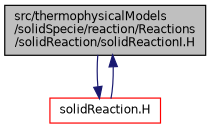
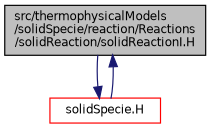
node "solidReaction.H": label "solidReaction.H" -> "solidSpecie.H"
